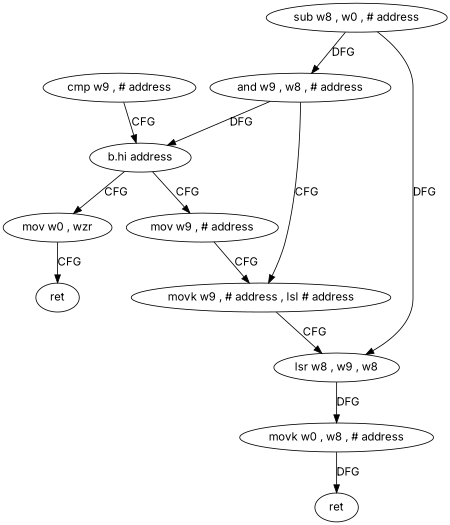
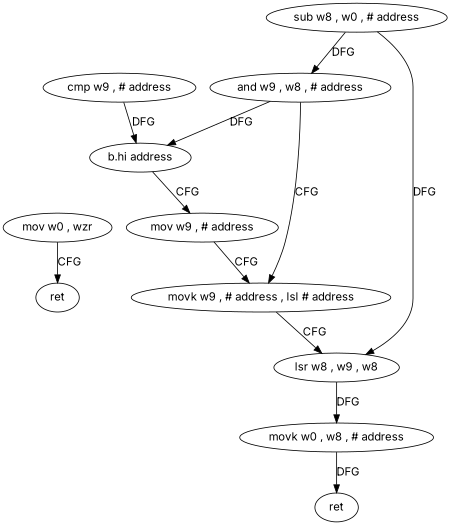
edge "cmp w9 , # address" -> "b.hi address": label "CFG" -> "DFG"
edge "b.hi address" -> "mov w0 , wzr": removed, label "CFG"
